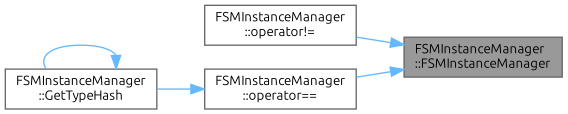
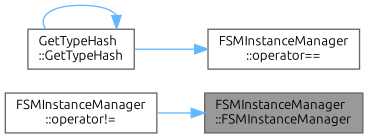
edge "FSMInstanceManager ::operator==" -> "FSMInstanceManager ::FSMInstanceManager": removed
node "FSMInstanceManager ::GetTypeHash": label "FSMInstanceManager ::GetTypeHash" -> "GetTypeHash ::GetTypeHash"
